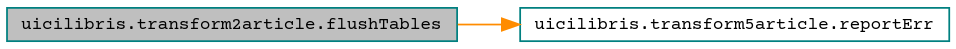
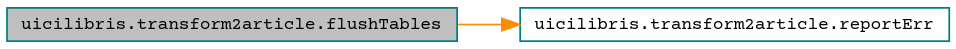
node "uicilibris.transform5article.reportErr": label "uicilibris.transform5article.reportErr" -> "uicilibris.transform2article.reportErr"
